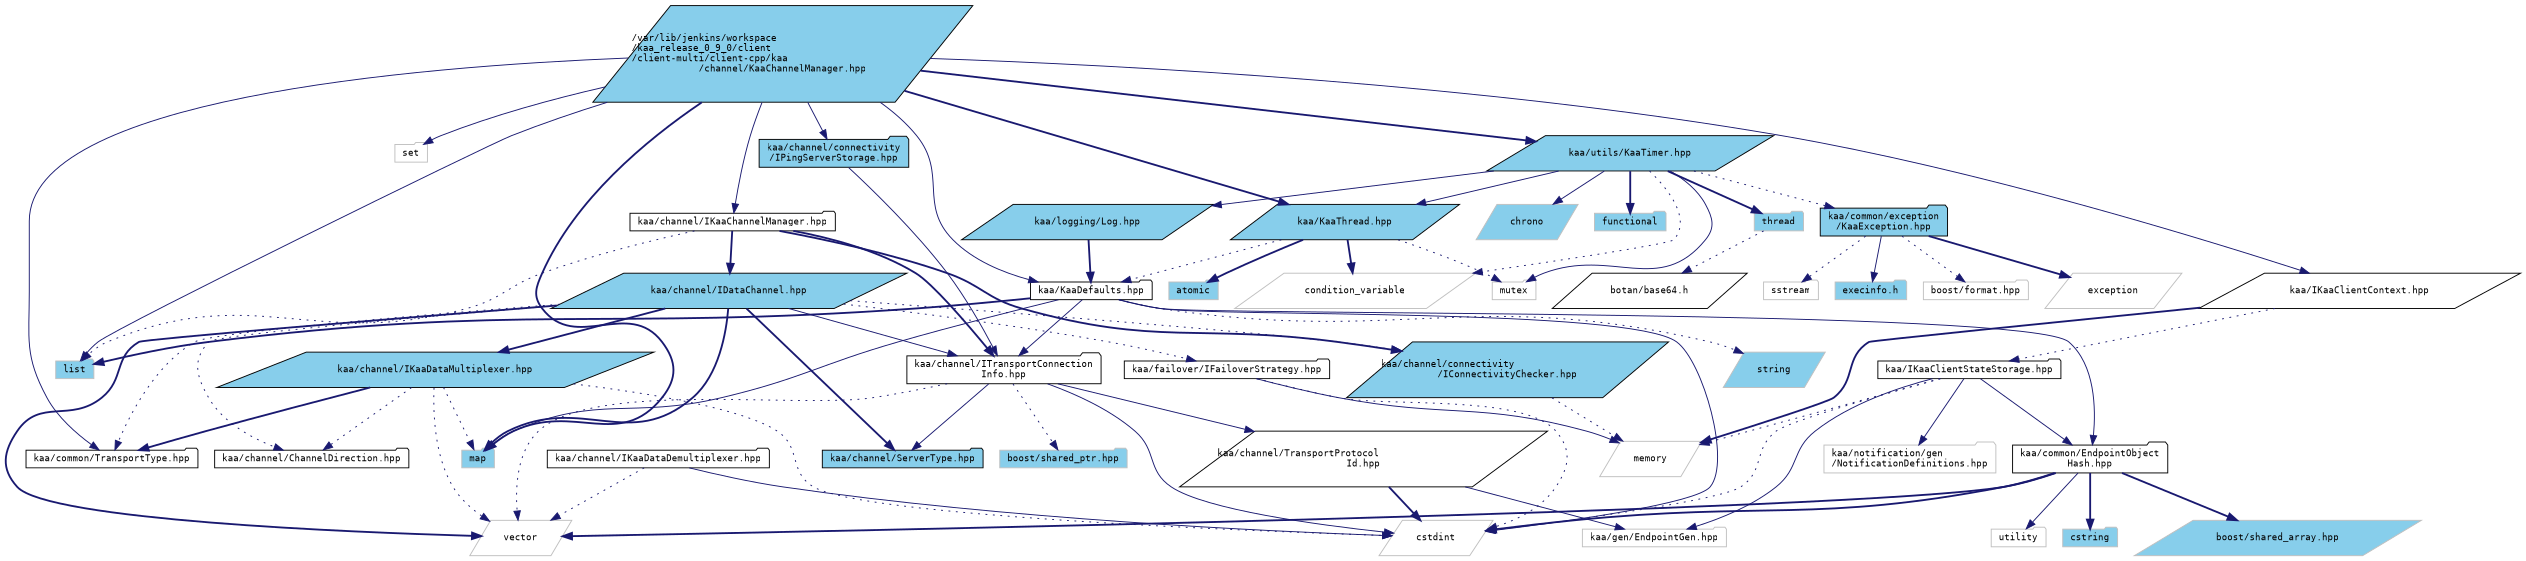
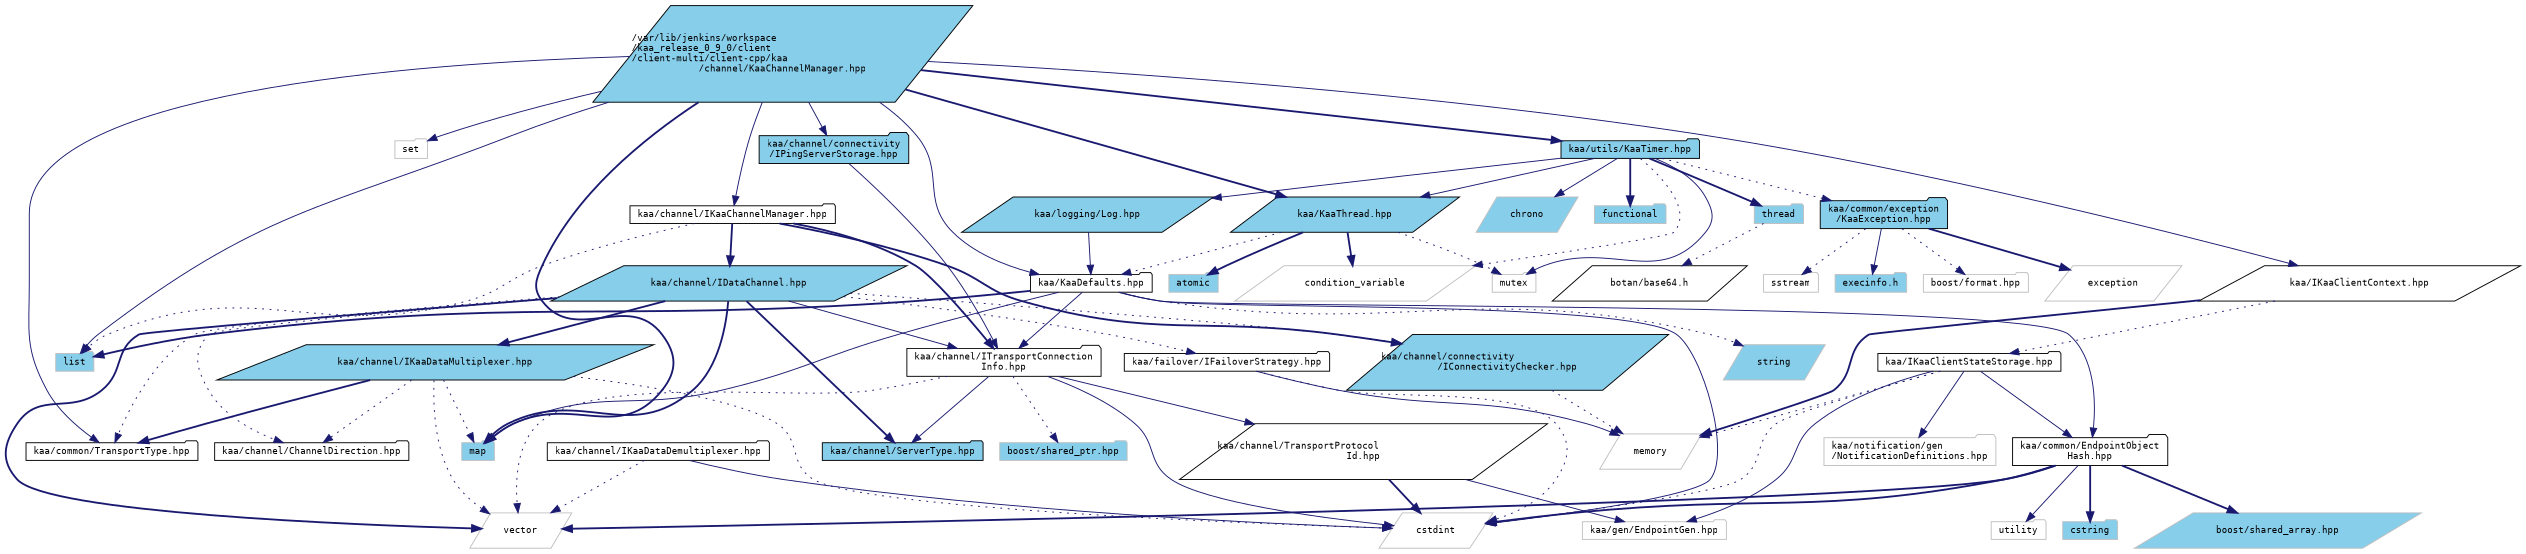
node "kaa/utils/KaaTimer.hpp": shape parallelogram -> folder
edge "kaa/logging/Log.hpp" -> "kaa/KaaDefaults.hpp": style bold -> solid
